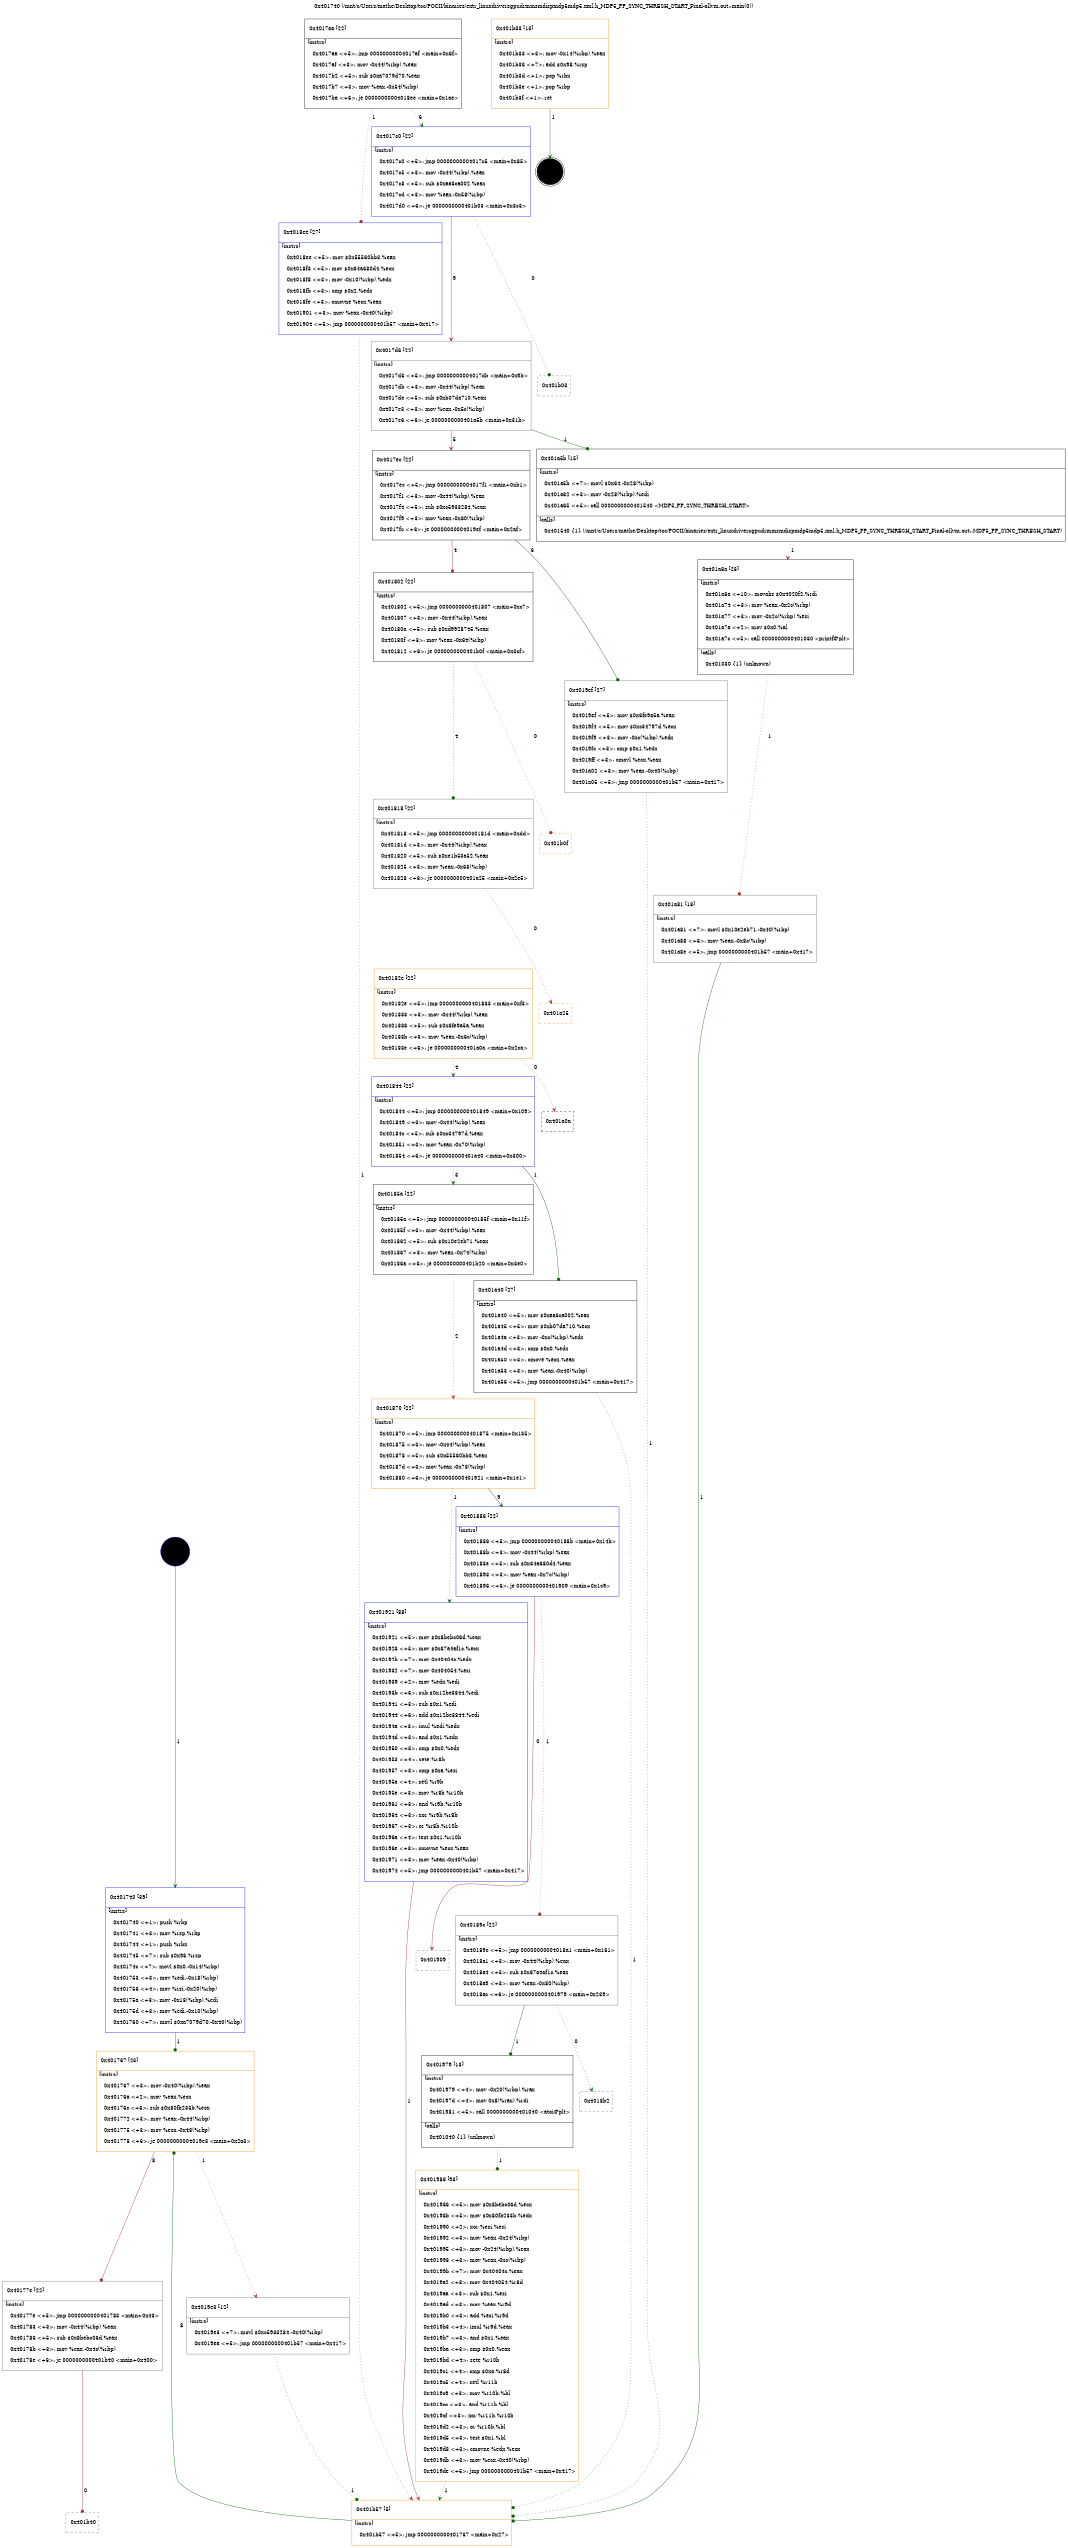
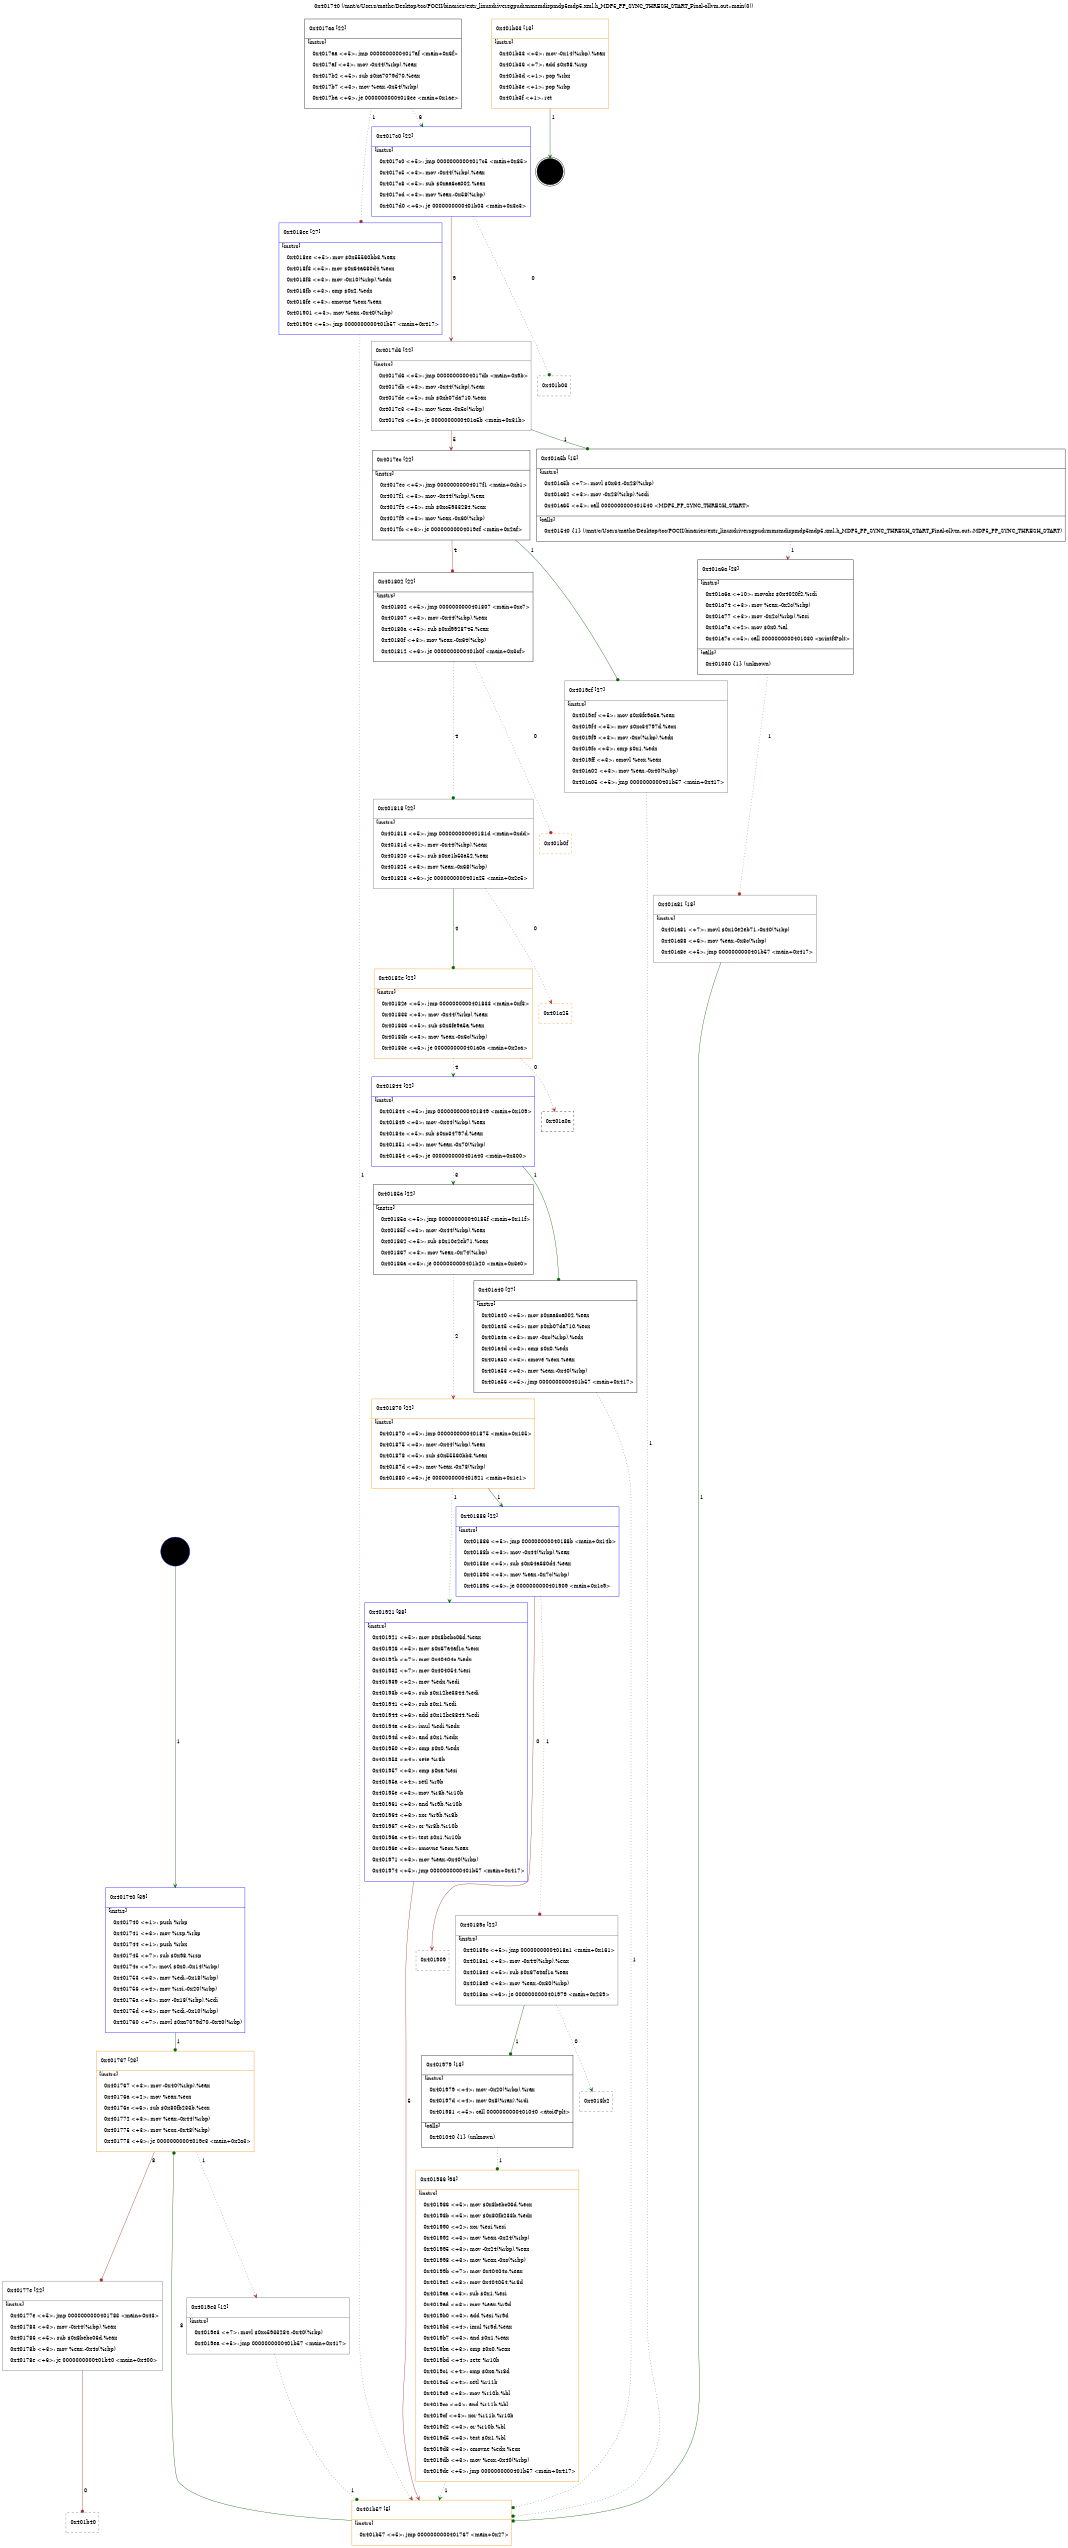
edge "0x4017ec [22]" -> "0x4019ef [27]": label " 6" -> " 1"
edge "0x401818 [22]" -> "0x40182e [22]": added, label "4"
edge "0x401870 [22]" -> "0x401886 [22]": label " 9" -> " 1"
edge "0x401921 [88]" -> "0x401b57 [5]": label " 1" -> " 5"
